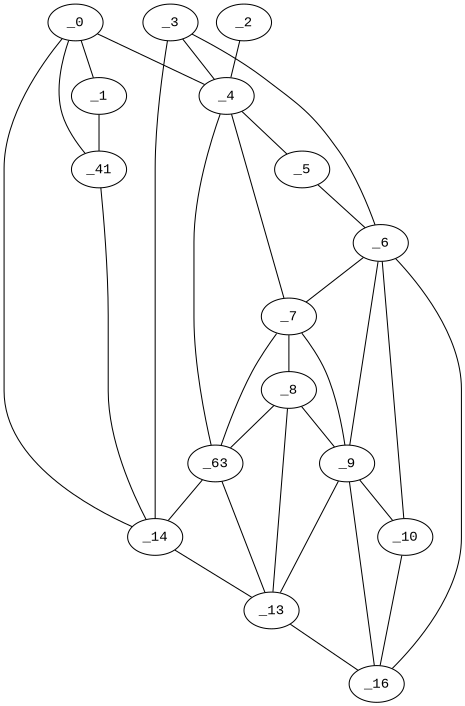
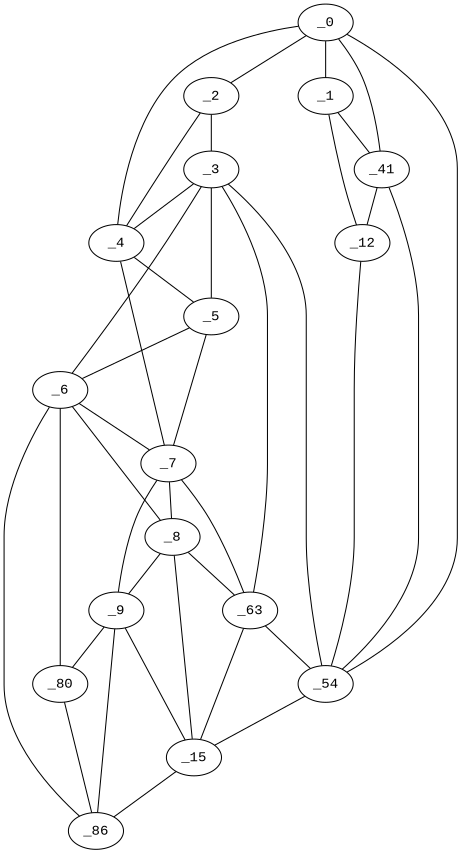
edge "_0" -- "_2": added
edge "_2" -- "_3": added
edge "_3" -- "_5": added
node "_12": added
edge "_4" -- "_63": now "_3" -- "_63"
edge "_6" -- "_9": now "_6" -- "_8"
edge "_5" -- "_7": added
node "_14": label "_14" -> "_54"
node "_10": label "_10" -> "_80"
node "_13": label "_13" -> "_15"
node "_16": label "_16" -> "_86"
